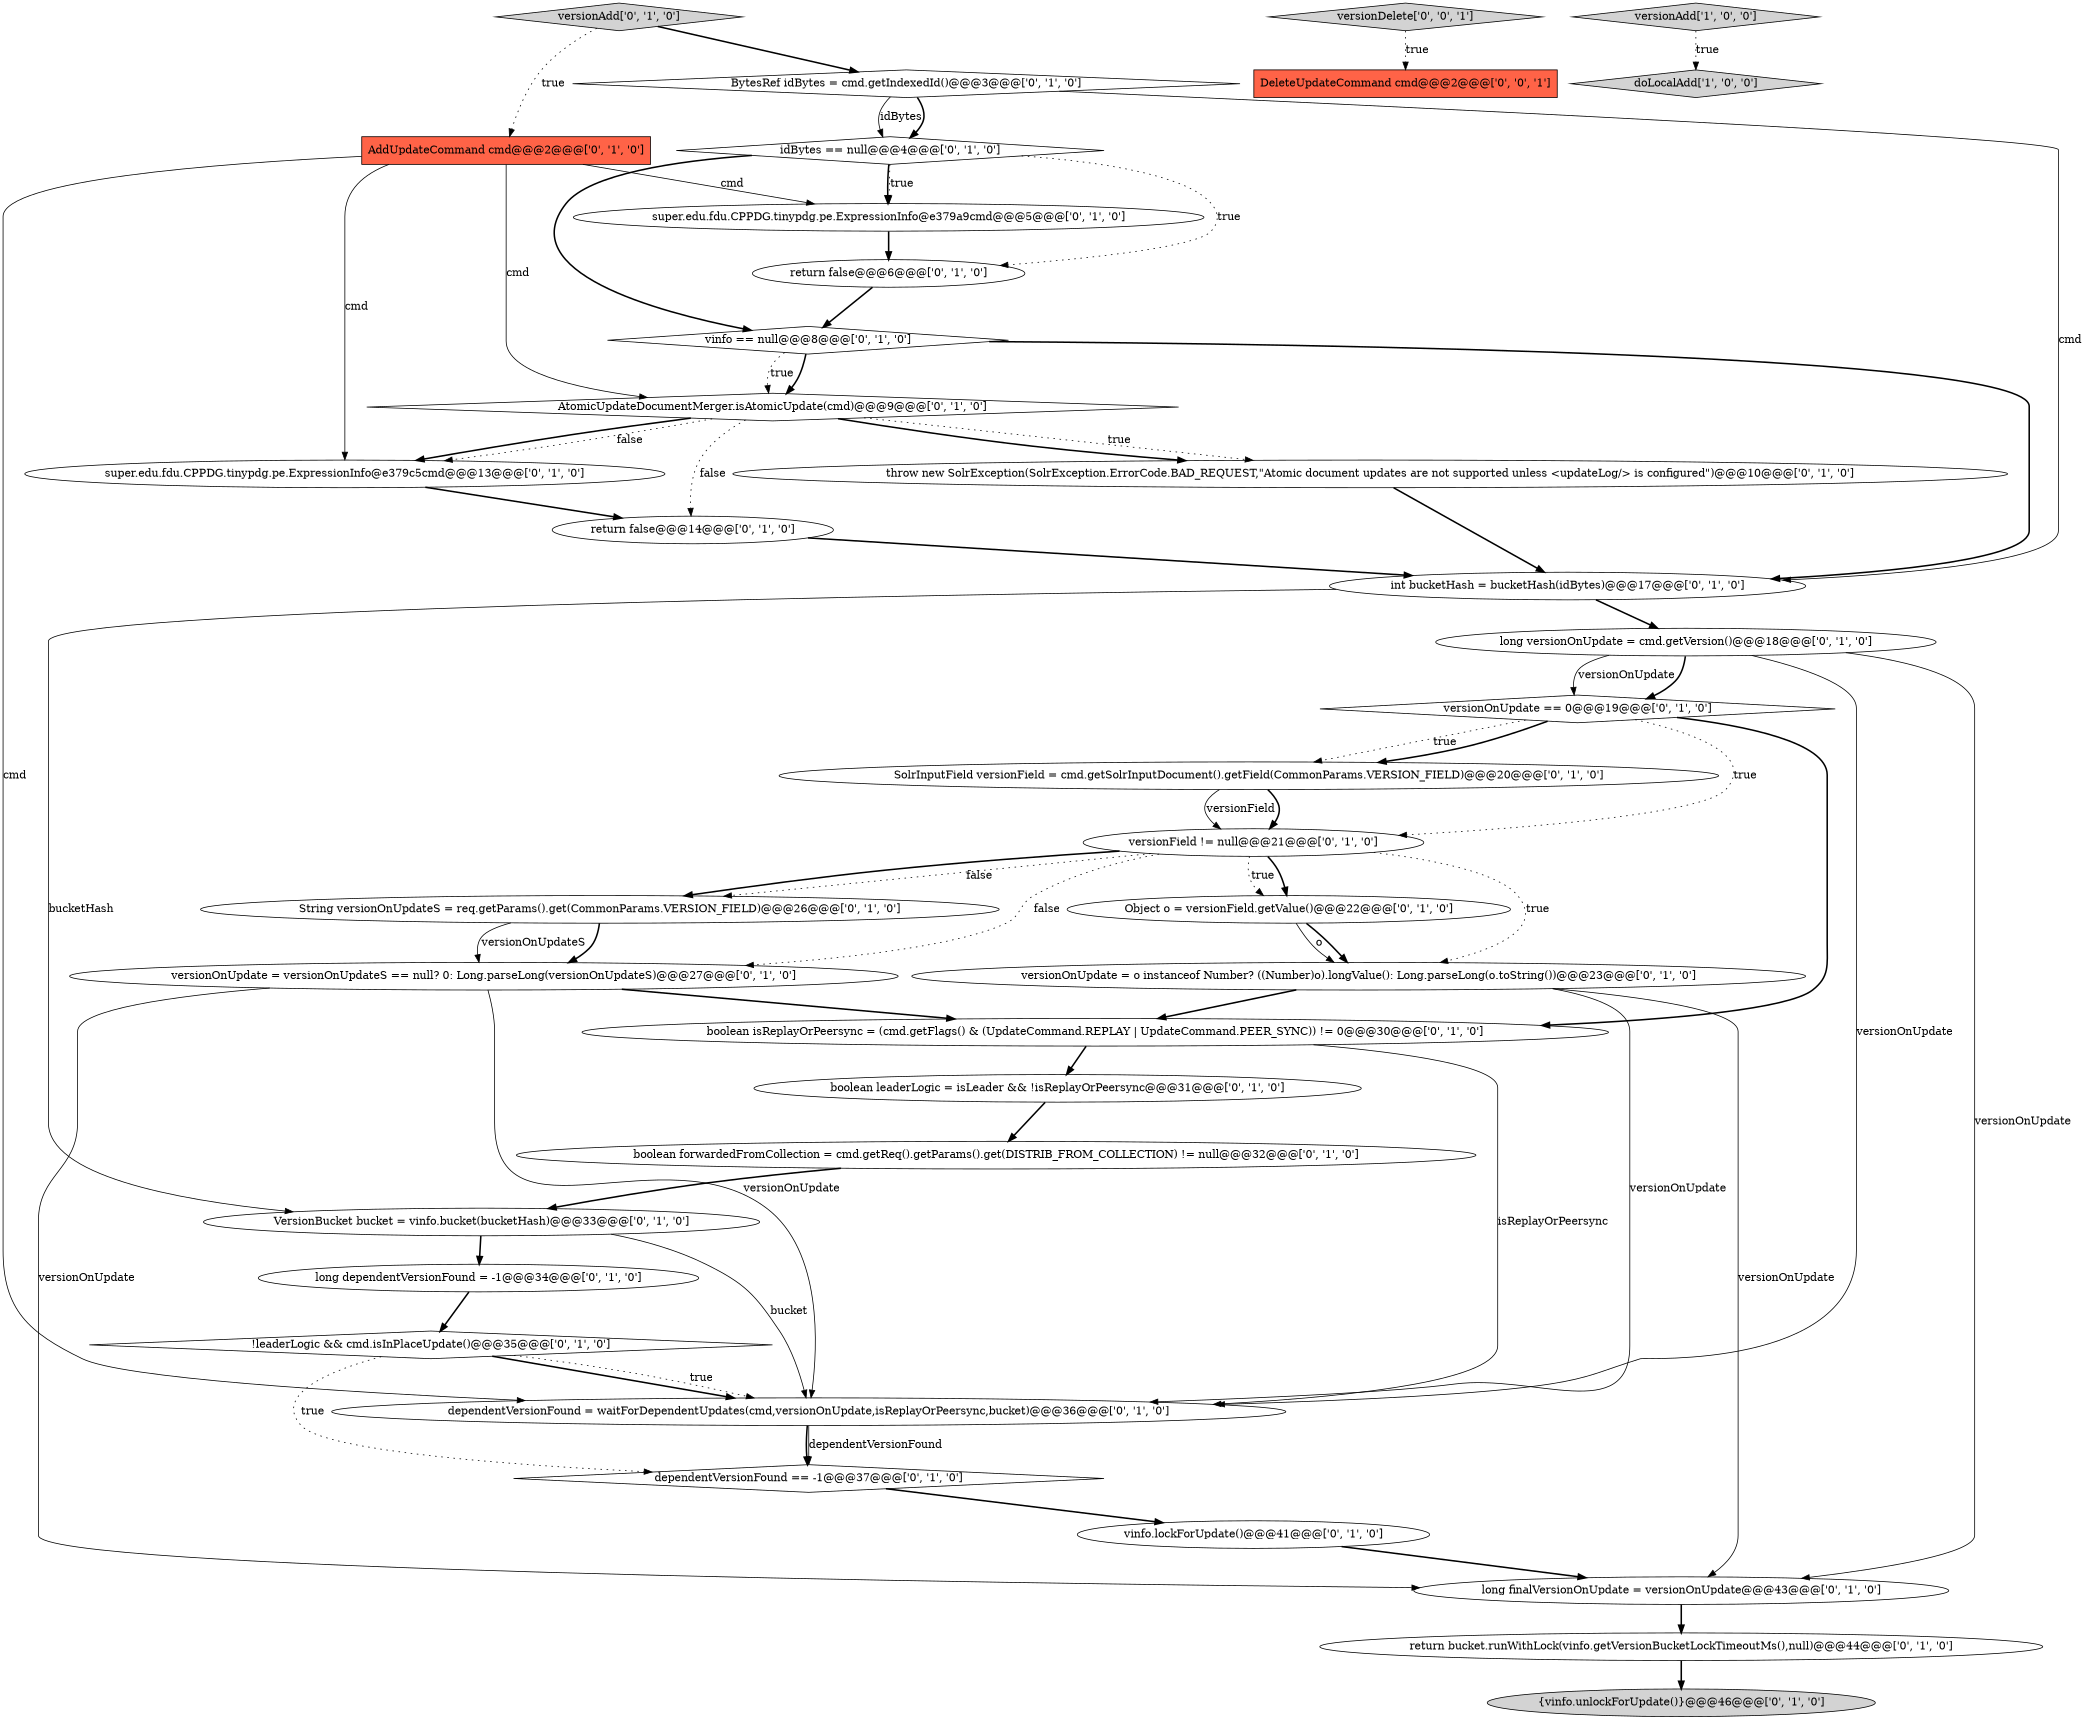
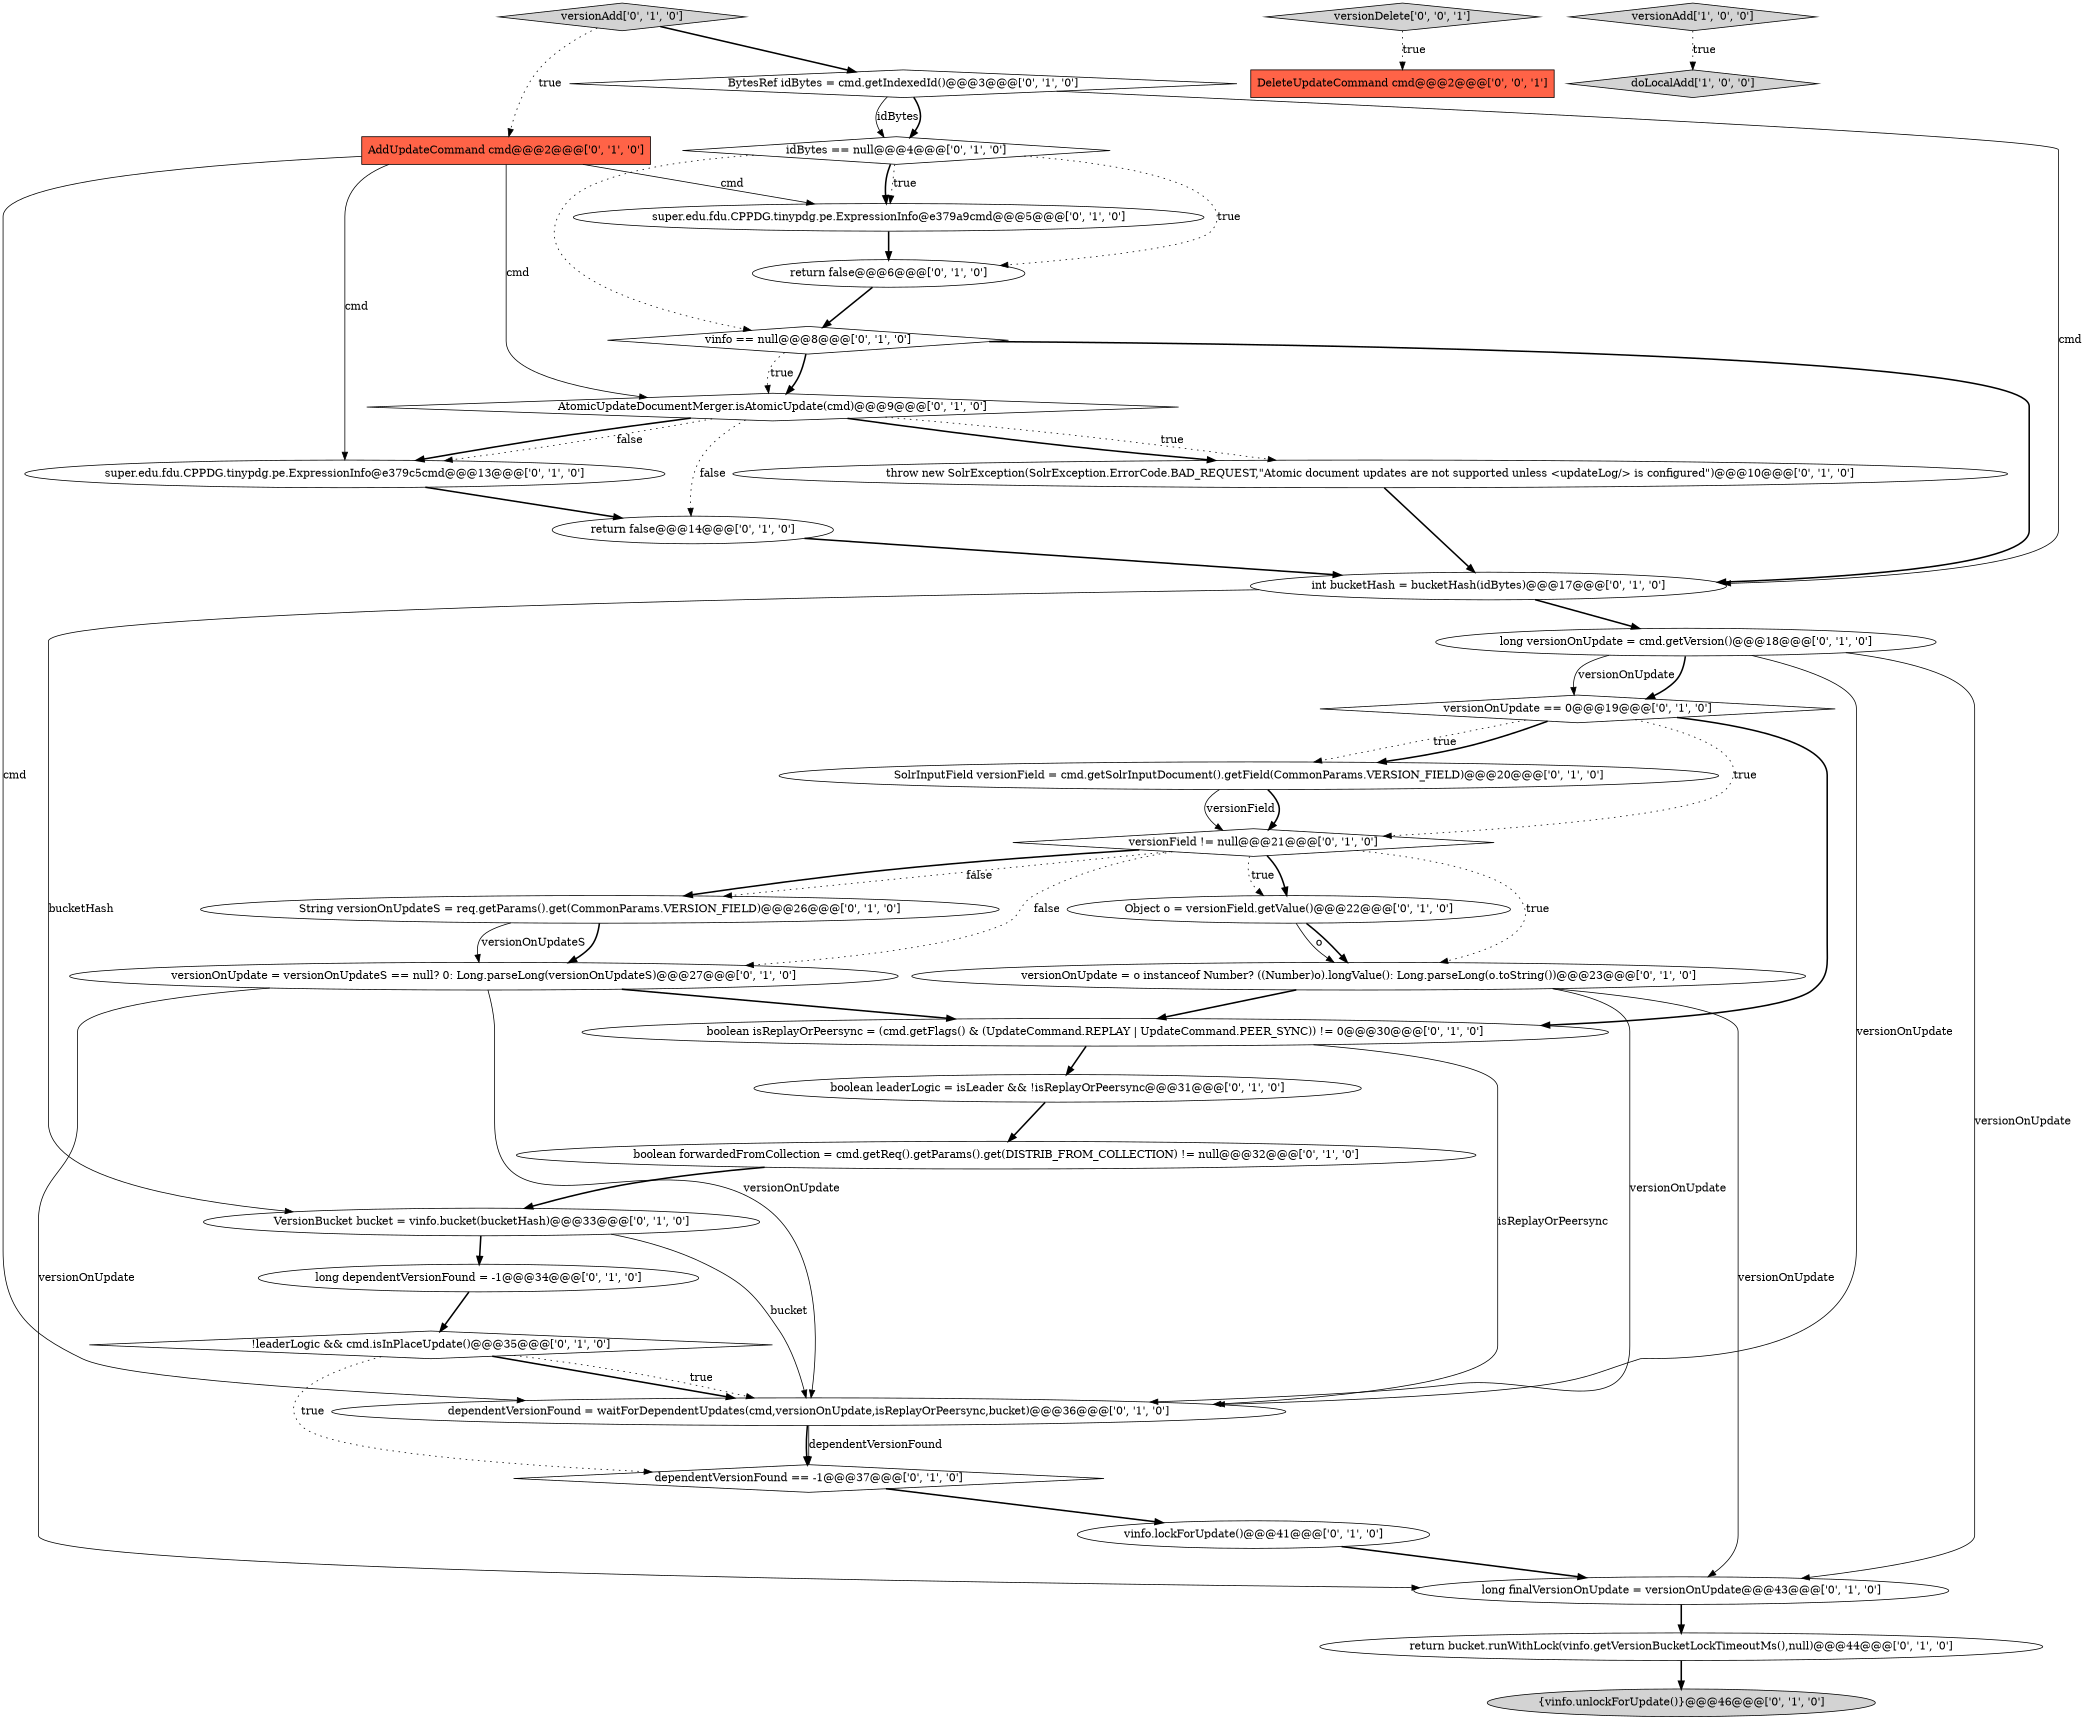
edge "idBytes == null@@@4@@@['0', '1', '0']" -> "vinfo == null@@@8@@@['0', '1', '0']": style bold -> dotted
node "versionField != null@@@21@@@['0', '1', '0']": shape ellipse -> diamond
